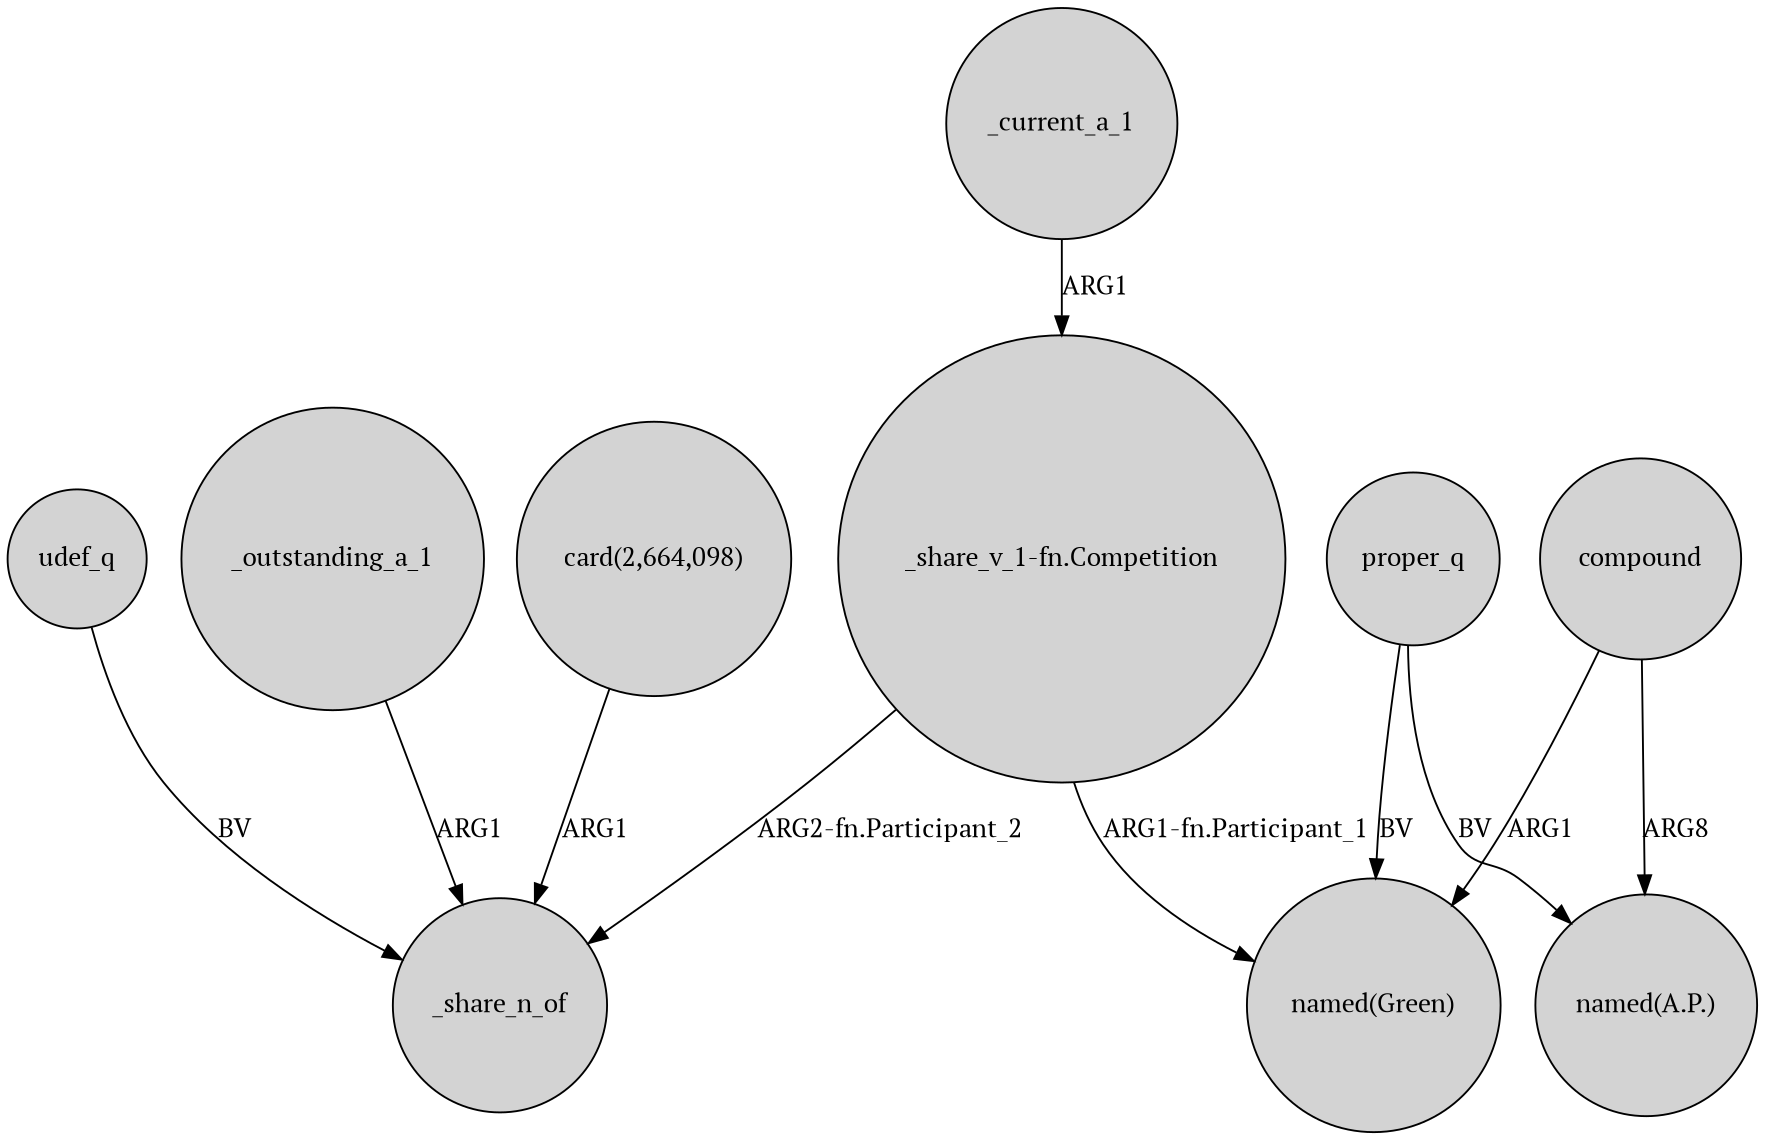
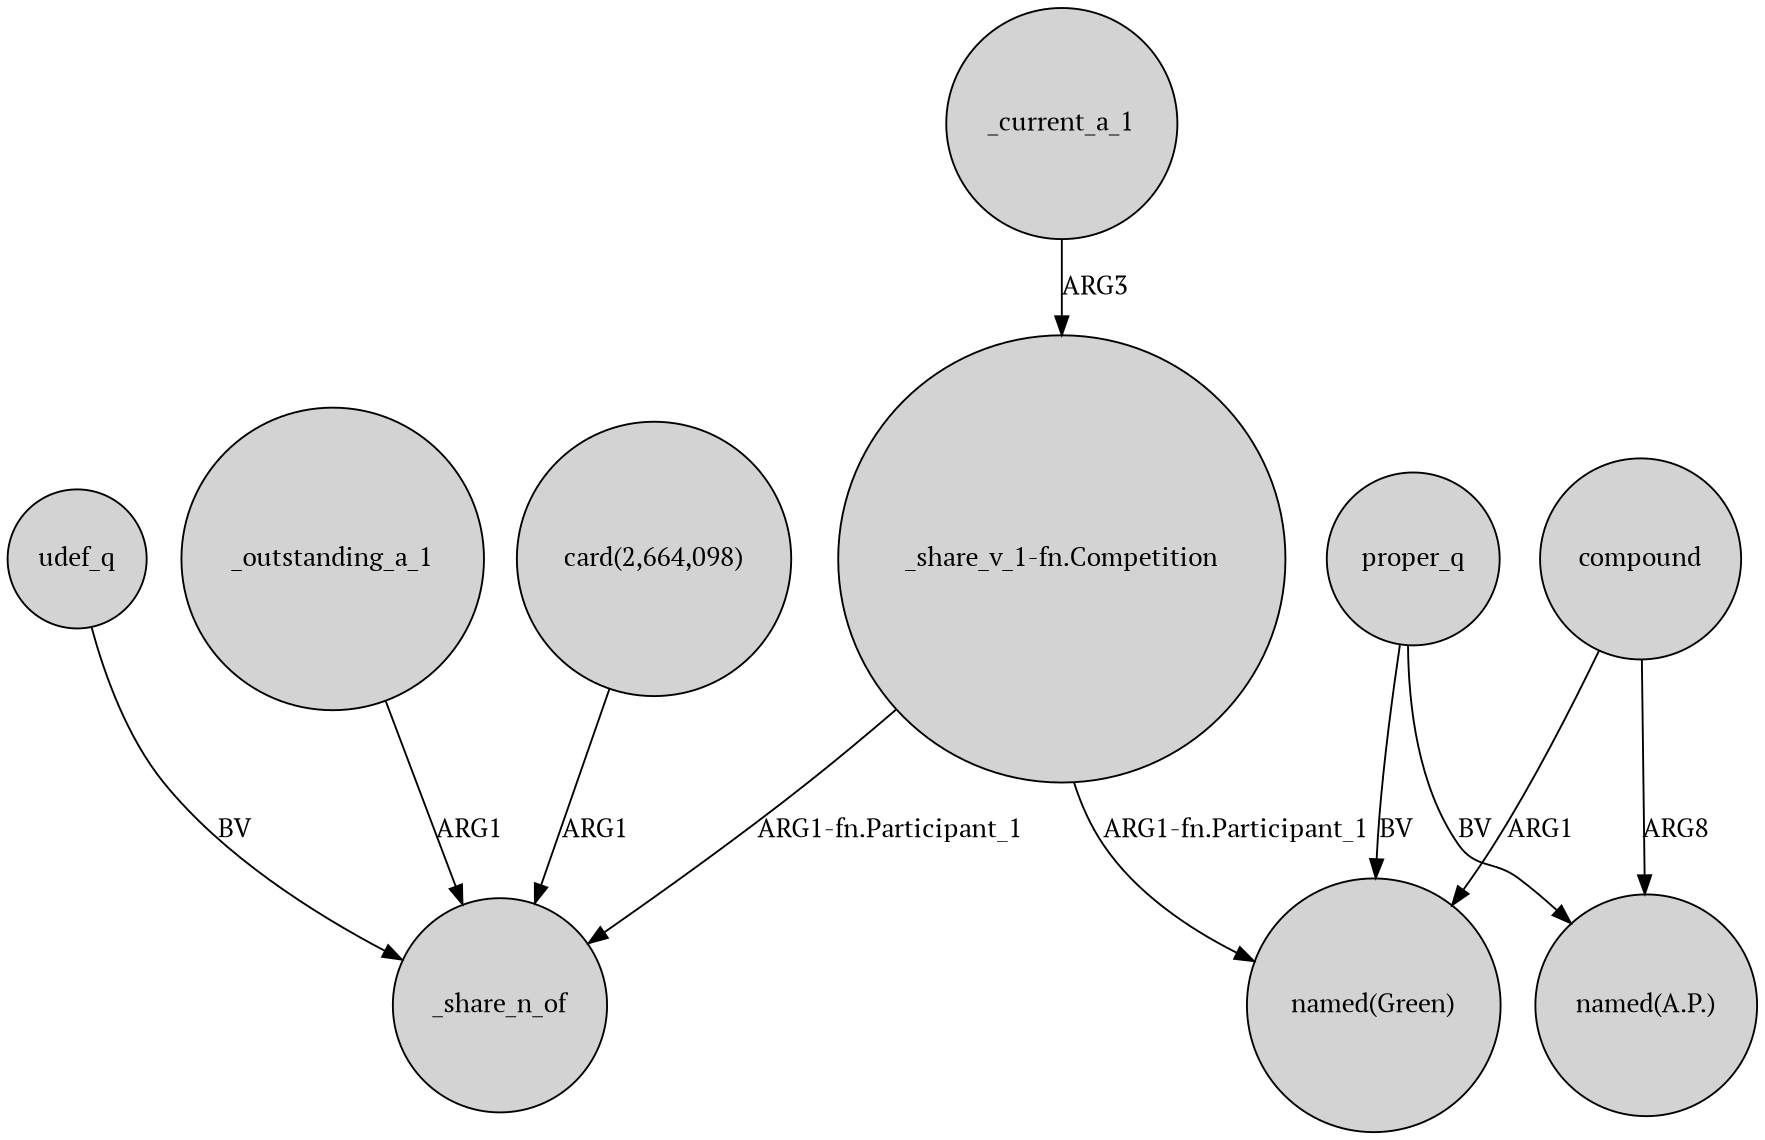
edge "_current_a_1" -> "_share_v_1-fn.Competition": label "ARG1" -> "ARG3"
edge "_share_v_1-fn.Competition" -> "_share_n_of": label "ARG2-fn.Participant_2" -> "ARG1-fn.Participant_1"
